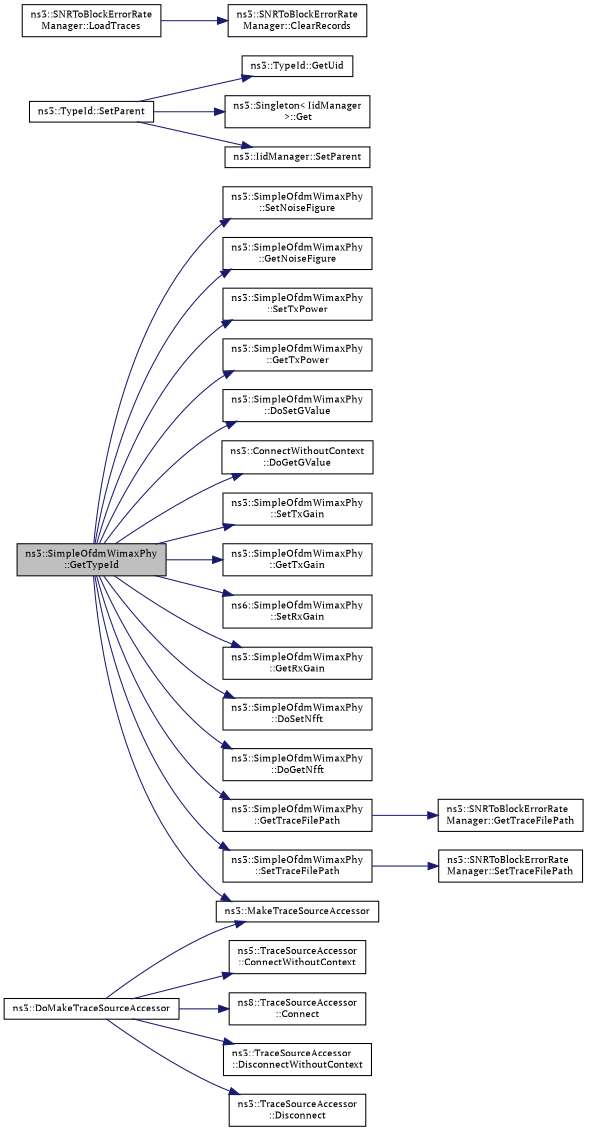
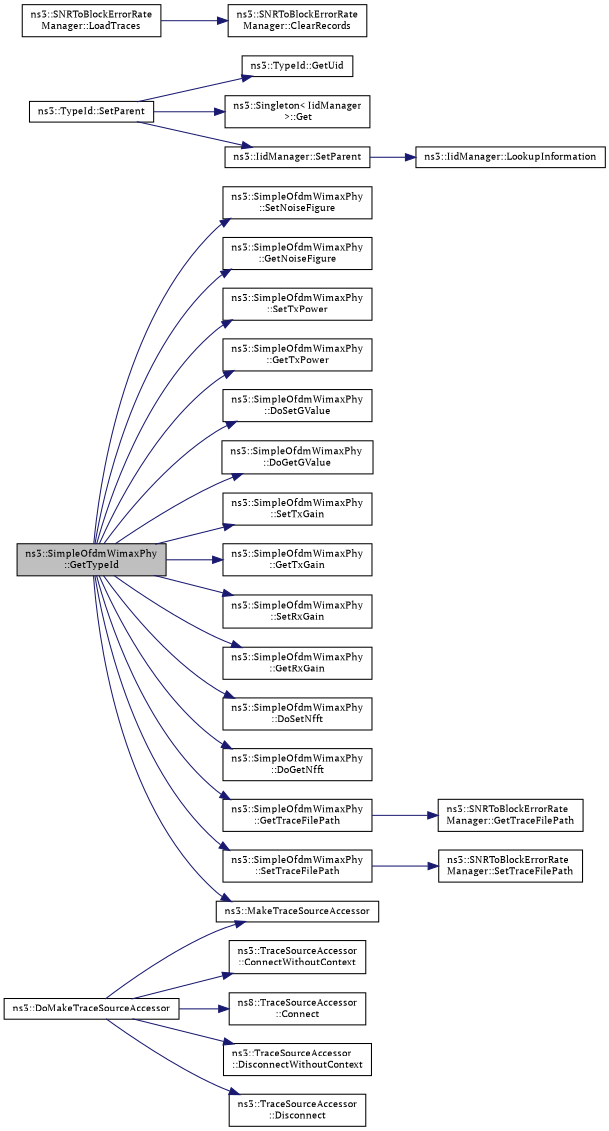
node "ns3::IidManager::LookupInformation": added
node "ns3::ConnectWithoutContext ::DoGetGValue": label "ns3::ConnectWithoutContext ::DoGetGValue" -> "ns3::SimpleOfdmWimaxPhy ::DoGetGValue"
node "ns6::SimpleOfdmWimaxPhy ::SetRxGain": label "ns6::SimpleOfdmWimaxPhy ::SetRxGain" -> "ns3::SimpleOfdmWimaxPhy ::SetRxGain"
node "ns5::TraceSourceAccessor ::ConnectWithoutContext": label "ns5::TraceSourceAccessor ::ConnectWithoutContext" -> "ns3::TraceSourceAccessor ::ConnectWithoutContext"
